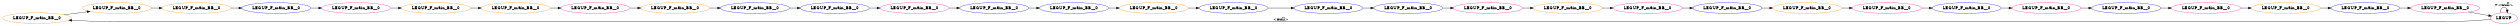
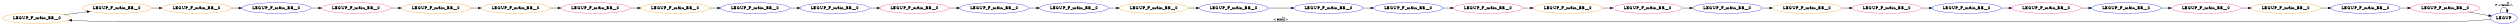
node "LEGUP": color deeppink -> blue
